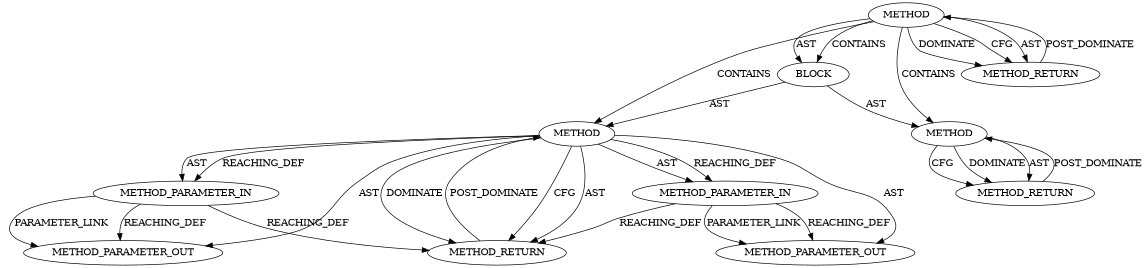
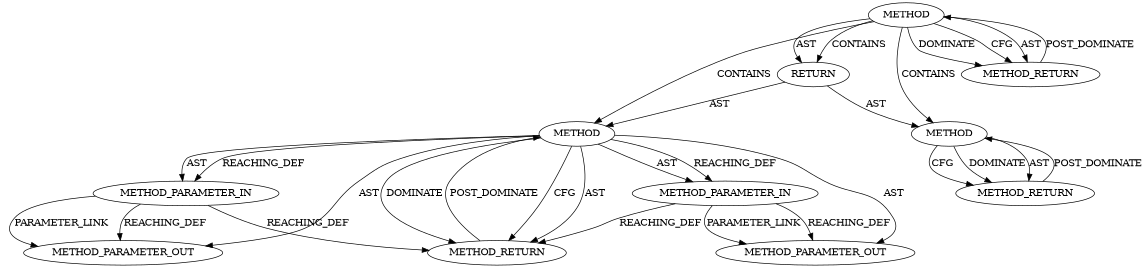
node "BLOCK": label "BLOCK" -> "RETURN"
